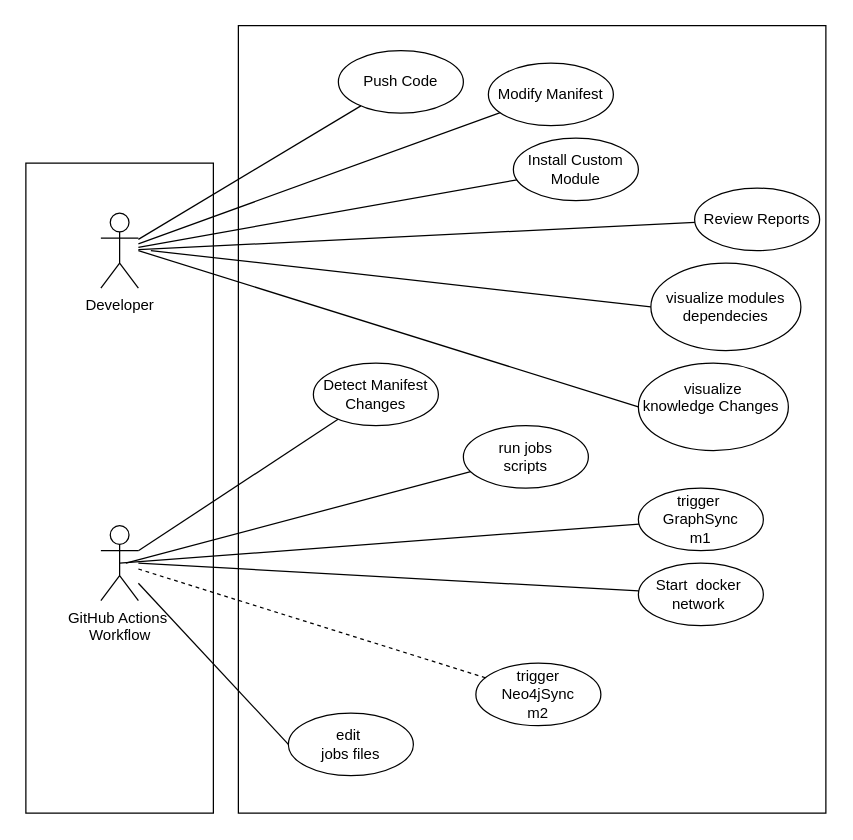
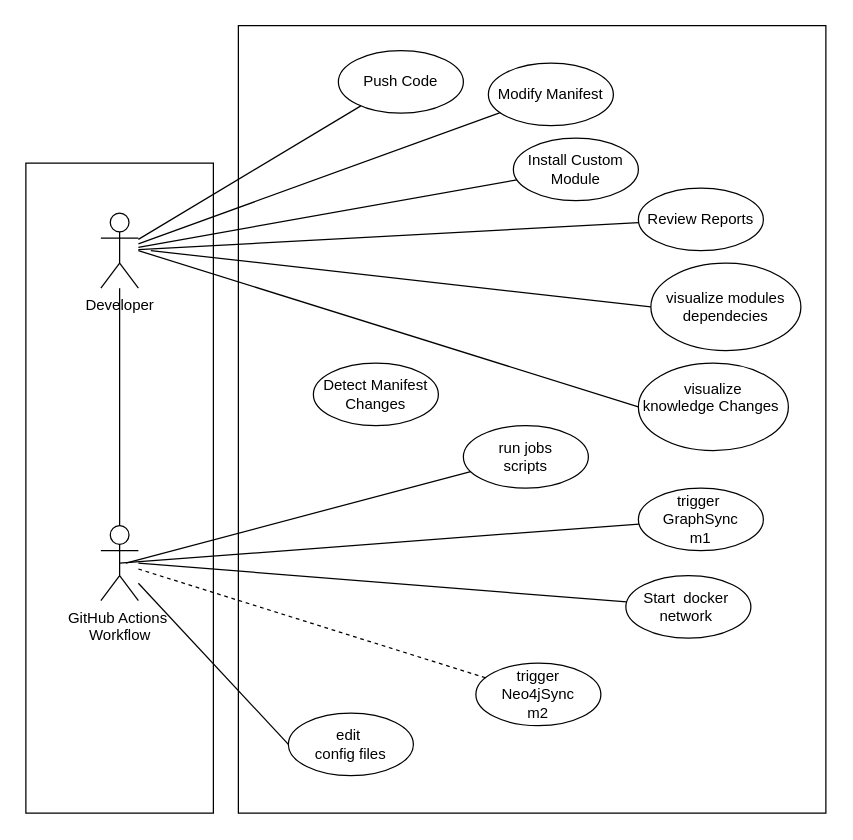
node "Review Reports": moved (757, 219) -> (701, 219)
edge "Detect Manifest Changes" -- "GitHub Actions Workflow": now "Developer" -- "GitHub Actions Workflow"
node "Start docker network": moved (701, 594) -> (688, 607)
node "edit jobs files": label "edit jobs files" -> "edit config files"
